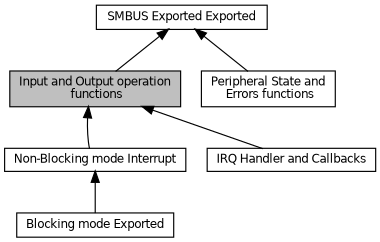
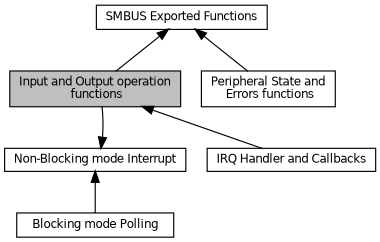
node "SMBUS Exported Exported": label "SMBUS Exported Exported" -> "SMBUS Exported Functions"
edge "Non-Blocking mode Interrupt" -> "Input and Output operation functions": reversed
node "Blocking mode Exported": label "Blocking mode Exported" -> "Blocking mode Polling"
